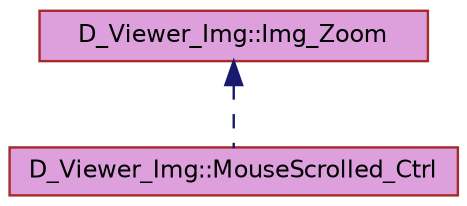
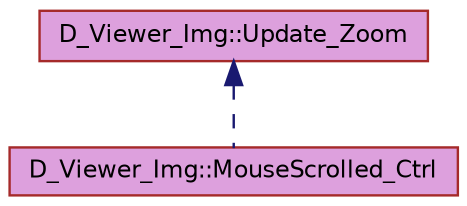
node "D_Viewer_Img::Img_Zoom": label "D_Viewer_Img::Img_Zoom" -> "D_Viewer_Img::Update_Zoom"
